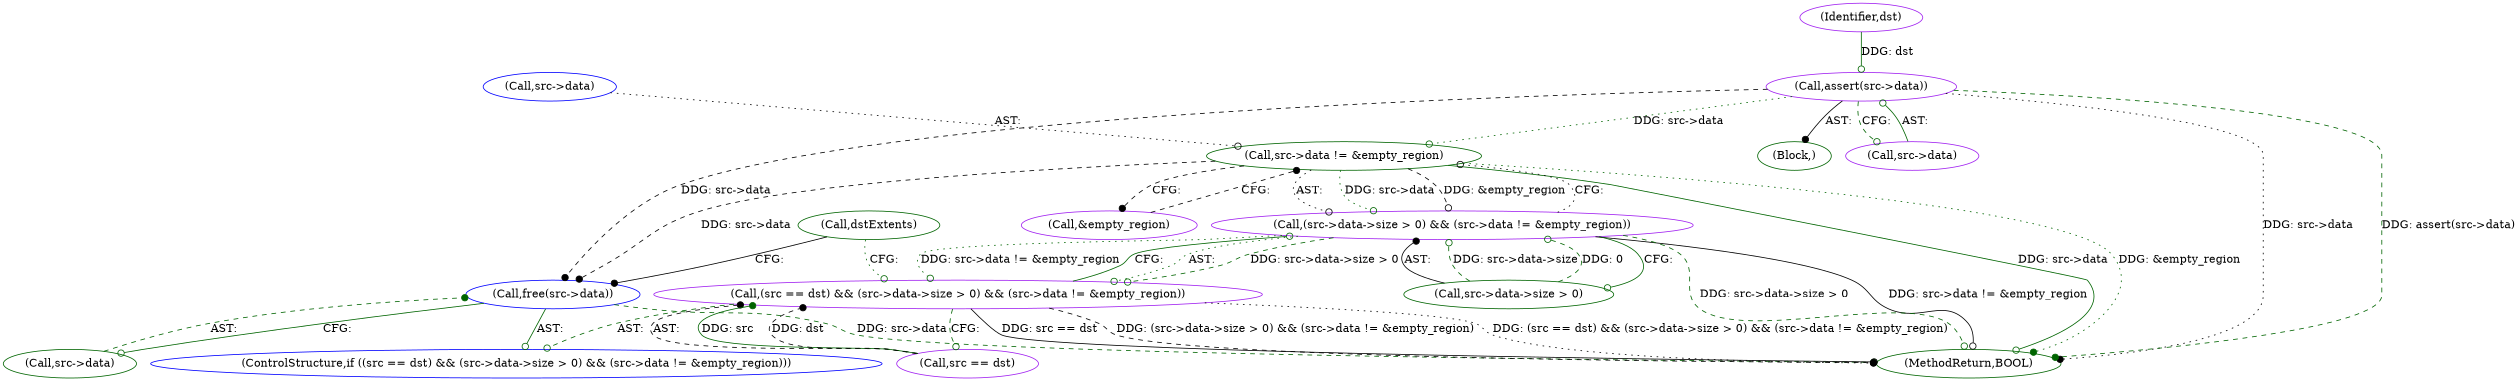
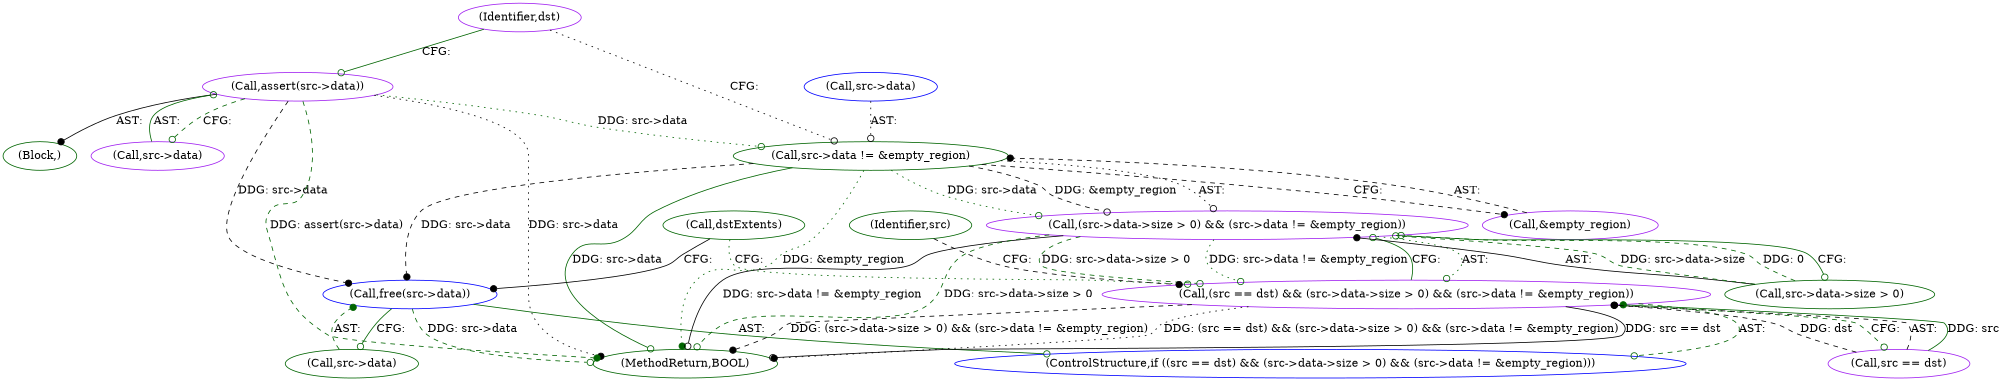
edge "(Identifier,dst)" -> "(Call,assert(src->data))": label "DDG: dst" -> "CFG: "
edge "(Call,(src->data->size > 0) && (src->data != &empty_region))" -> "(Call,src->data != &empty_region)": now "(Identifier,dst)" -> "(Call,src->data != &empty_region)"
edge "(Call,&empty_region)" -> "(Call,src->data != &empty_region)": label "CFG: " -> "AST: "
node "(Identifier,src)": added
